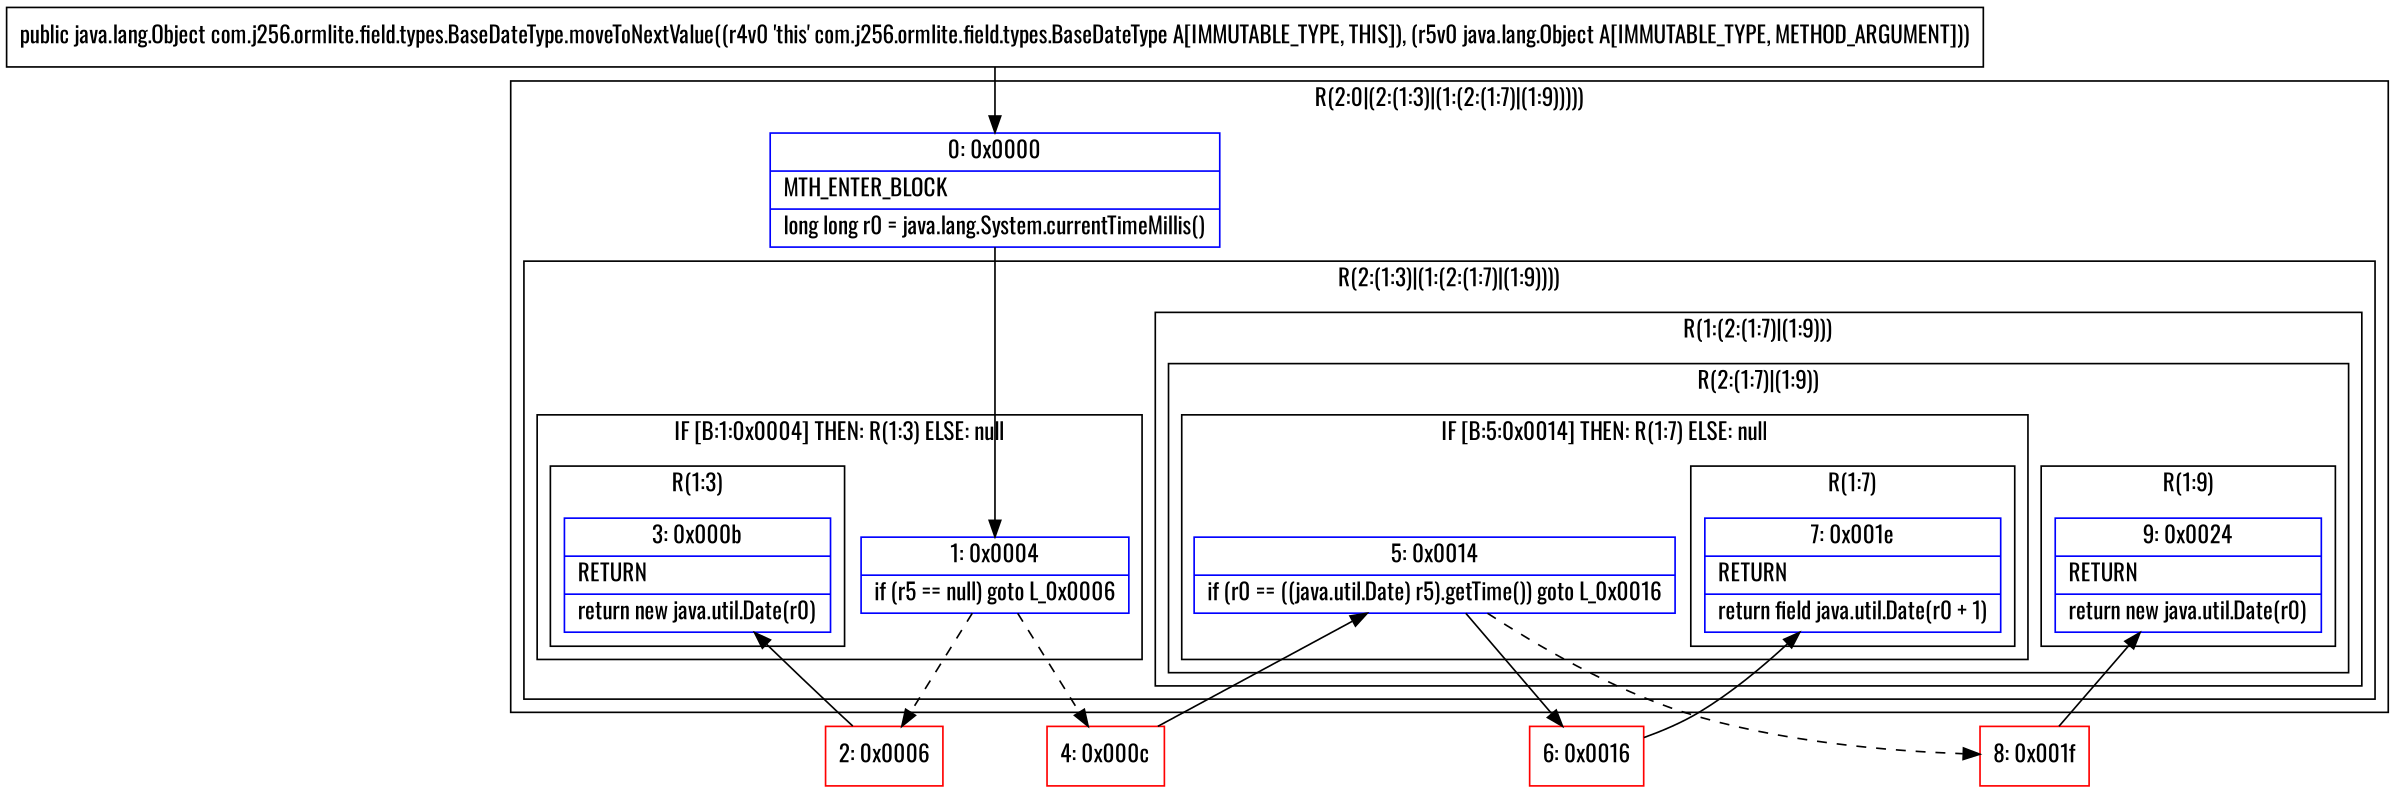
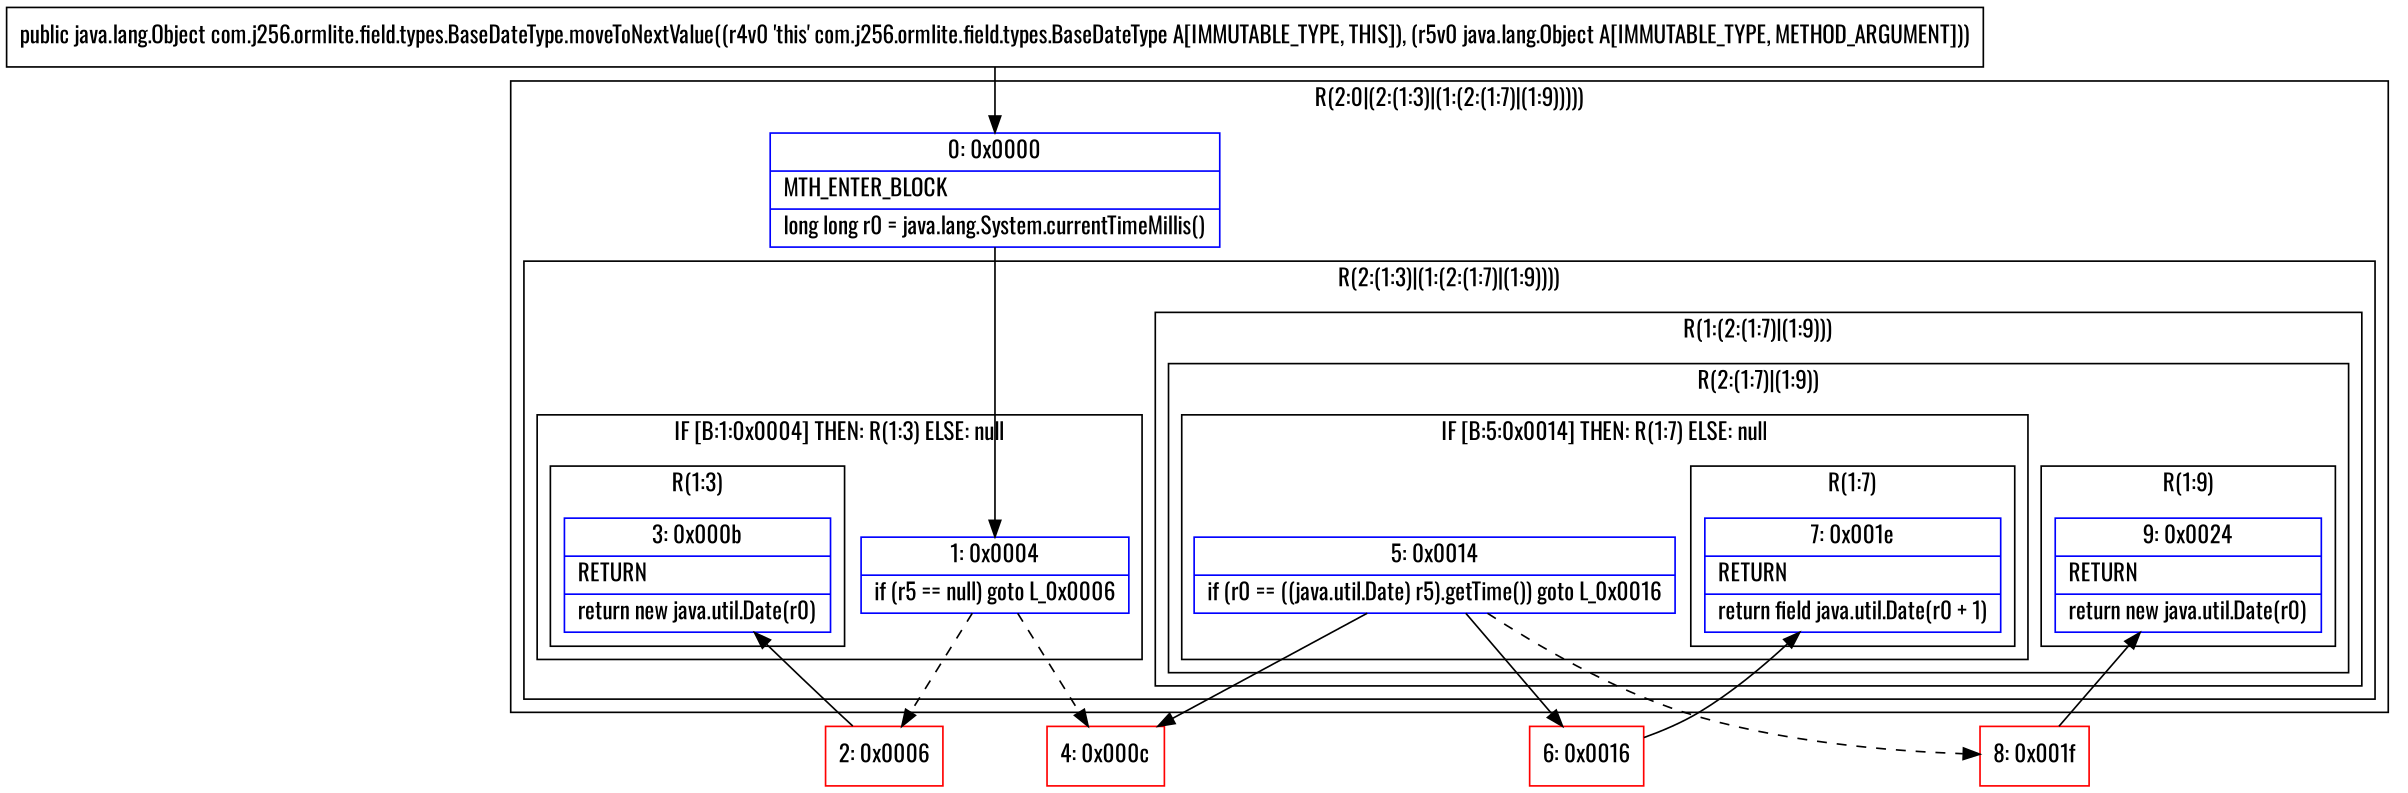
edge "4: 0x000c" -> "5: 0x0014": reversed
